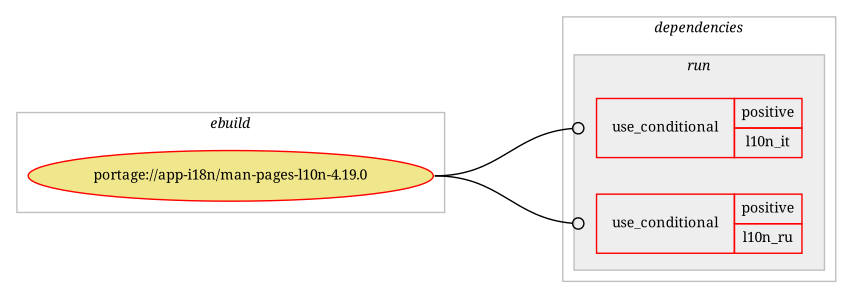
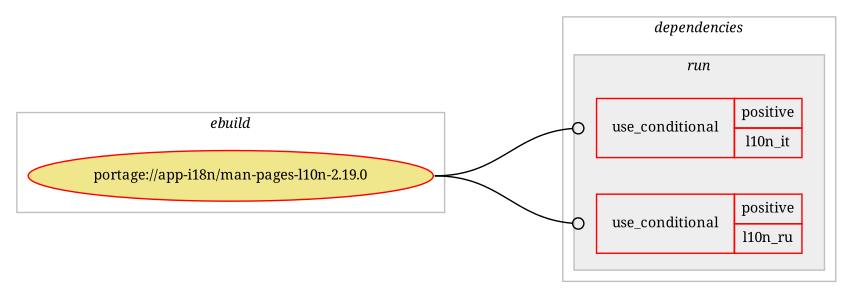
node "portage://app-i18n/man-pages-l10n-4.19.0": label "portage://app-i18n/man-pages-l10n-4.19.0" -> "portage://app-i18n/man-pages-l10n-2.19.0"
